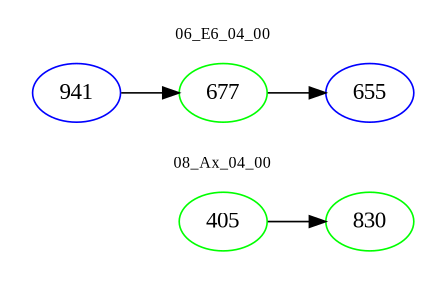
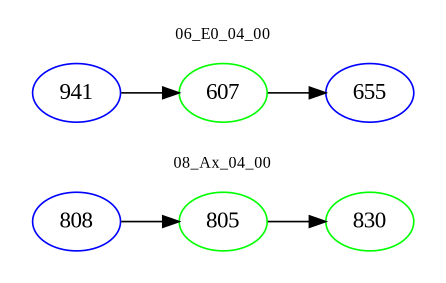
cluster "06_E6_04_00": label "06_E6_04_00" -> "06_E0_04_00"
node "677": label "677" -> "607"
node "808": added
node "405": label "405" -> "805"
